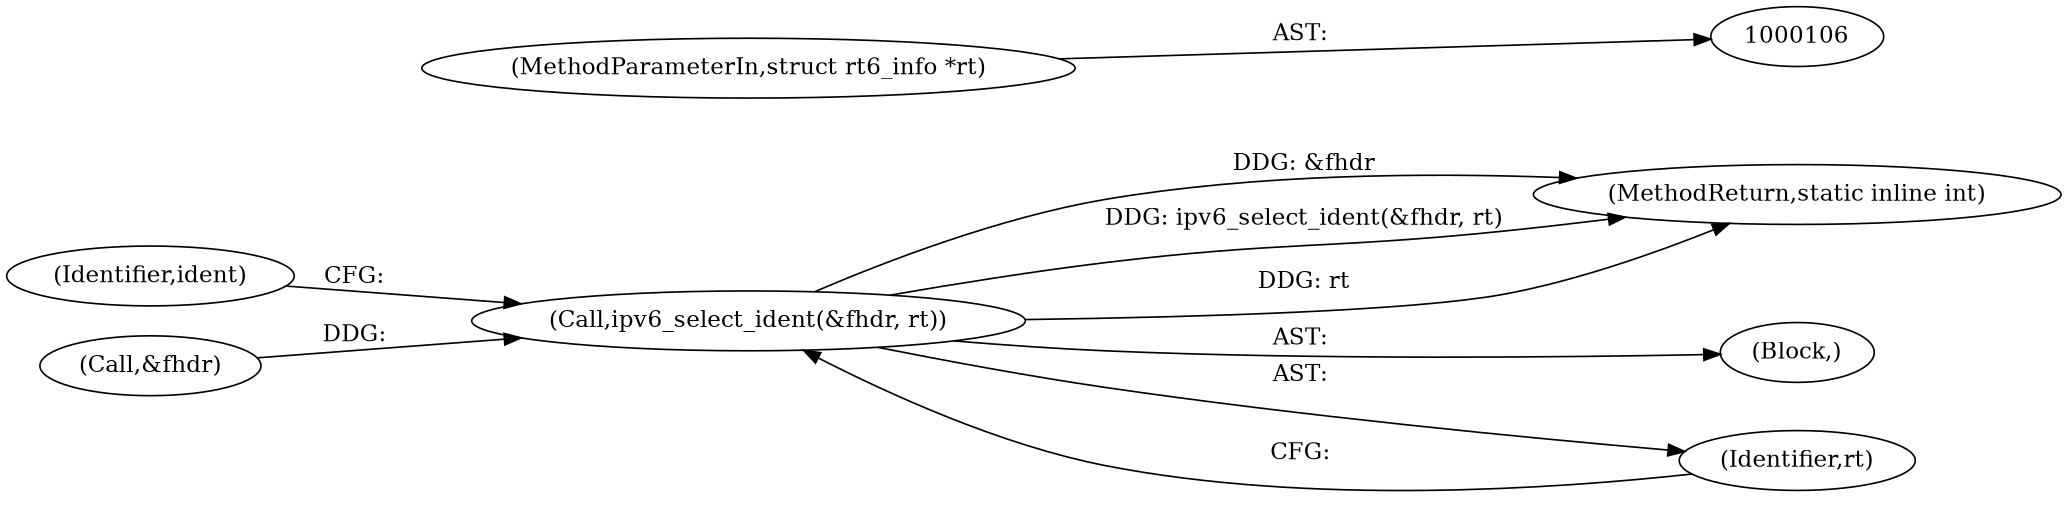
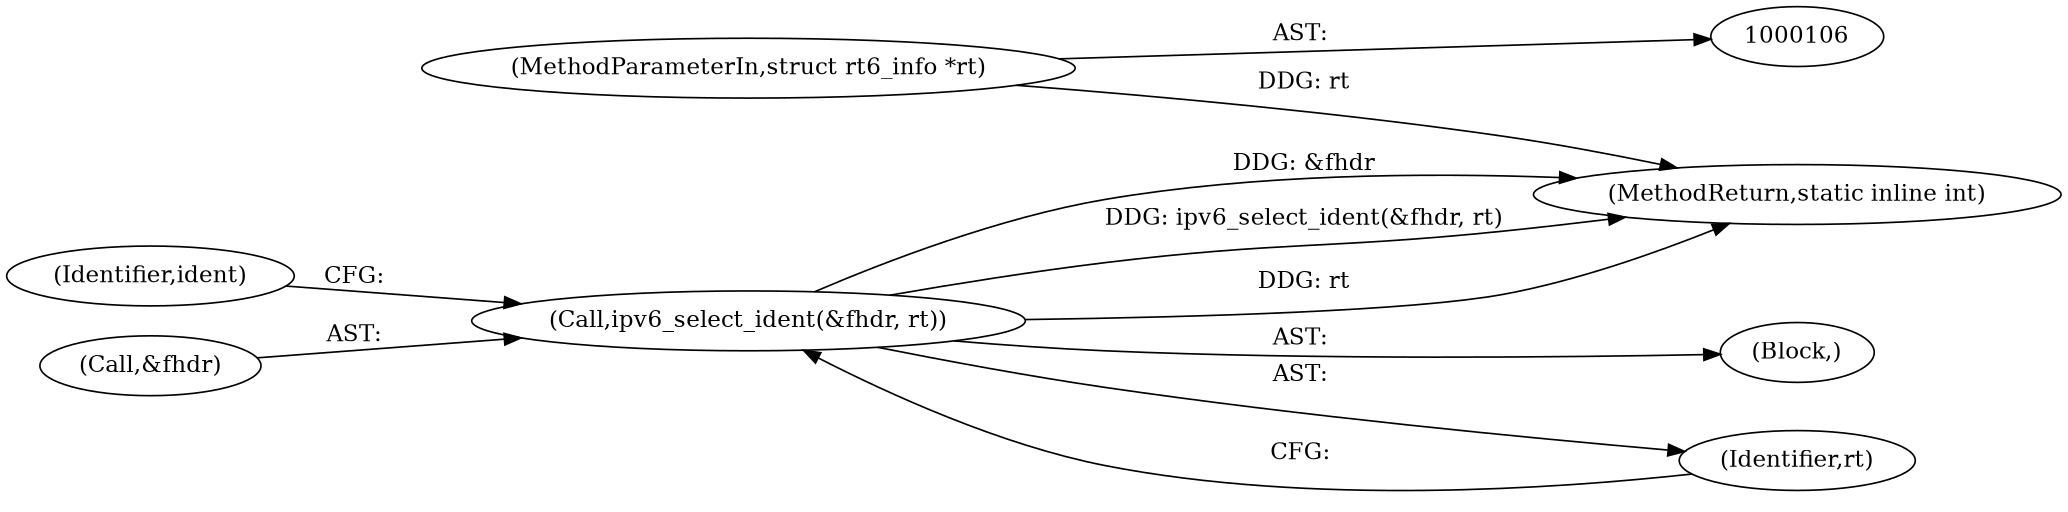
edge "(MethodParameterIn,struct rt6_info *rt)" -> "(MethodReturn,static inline int)": added, label "DDG: rt"
edge "(Call,&fhdr)" -> "(Call,ipv6_select_ident(&fhdr, rt))": label "DDG: " -> "AST: "
